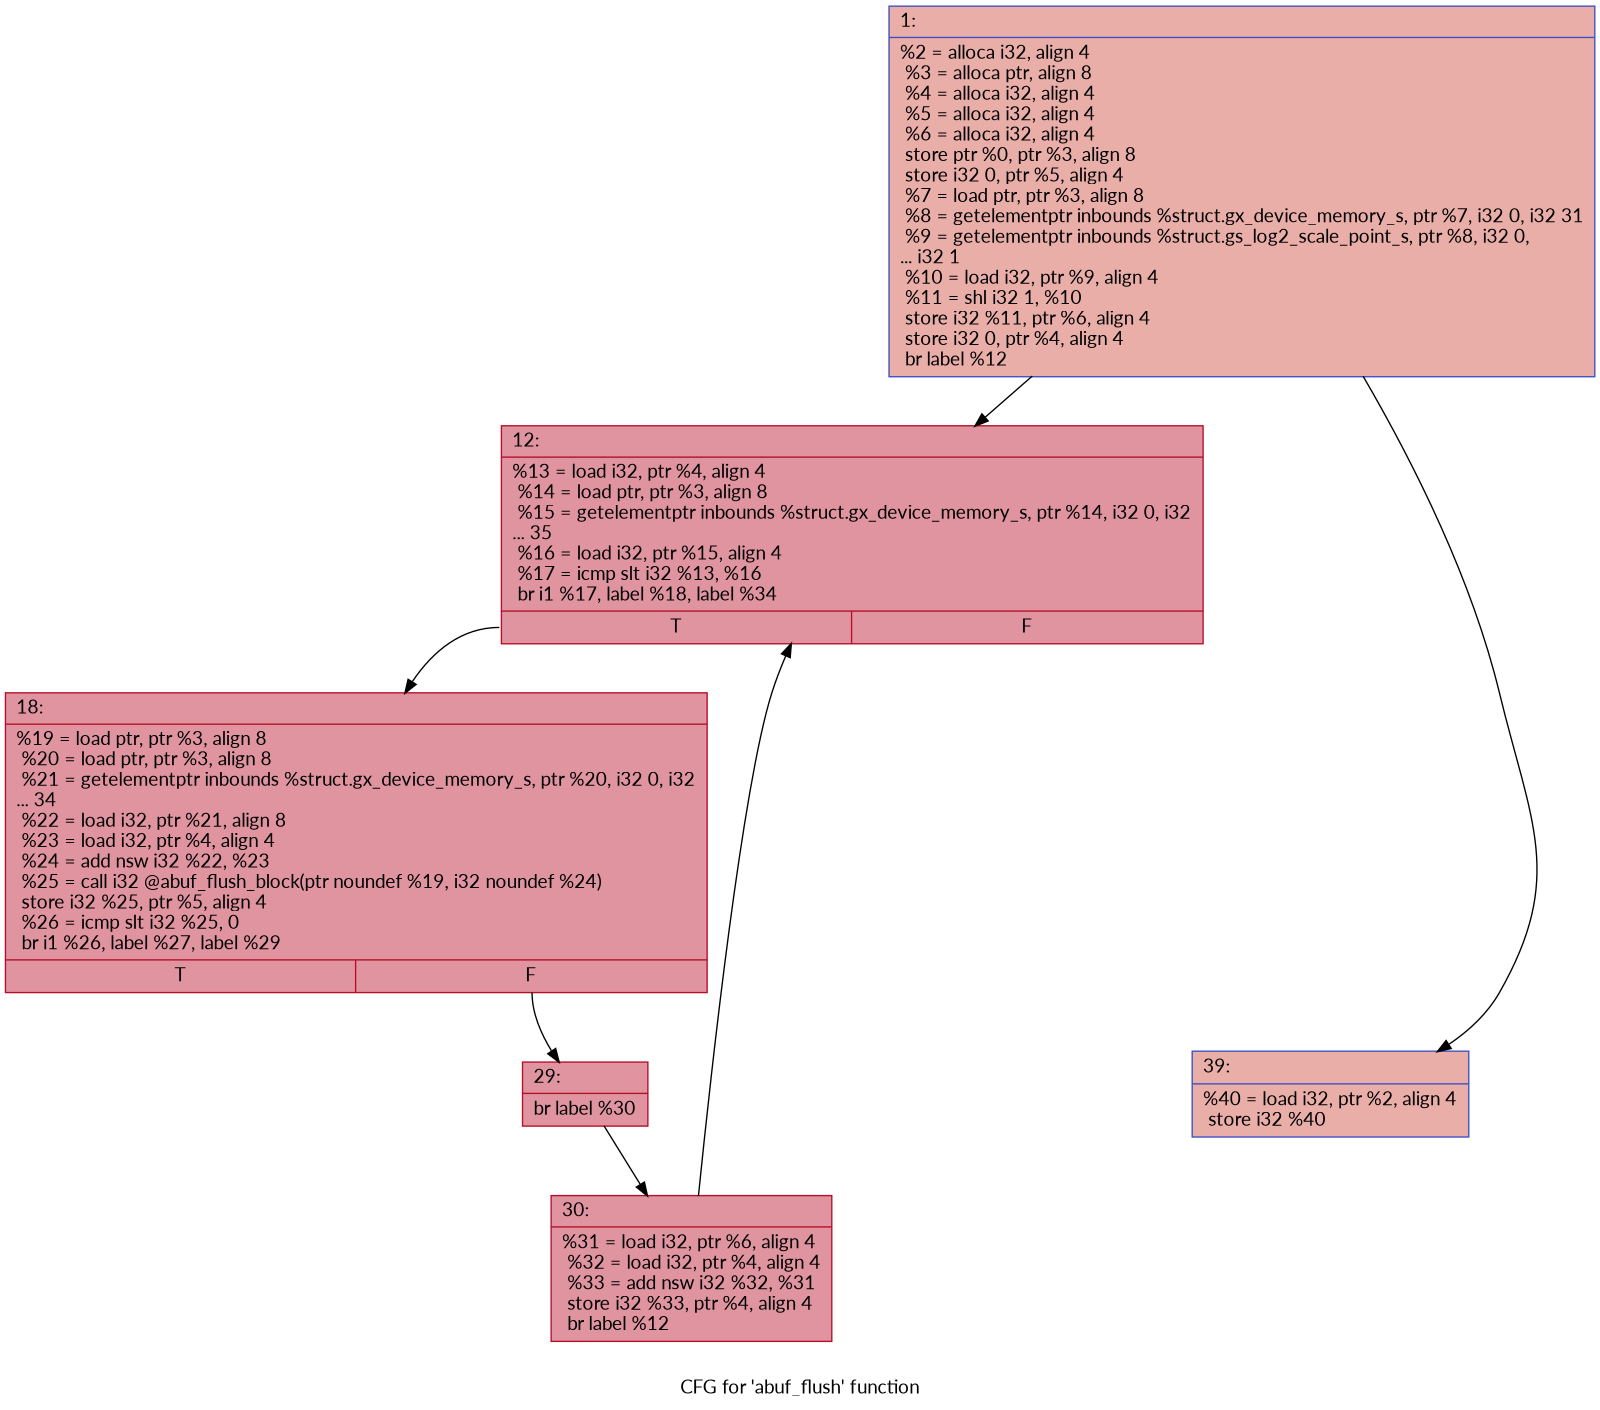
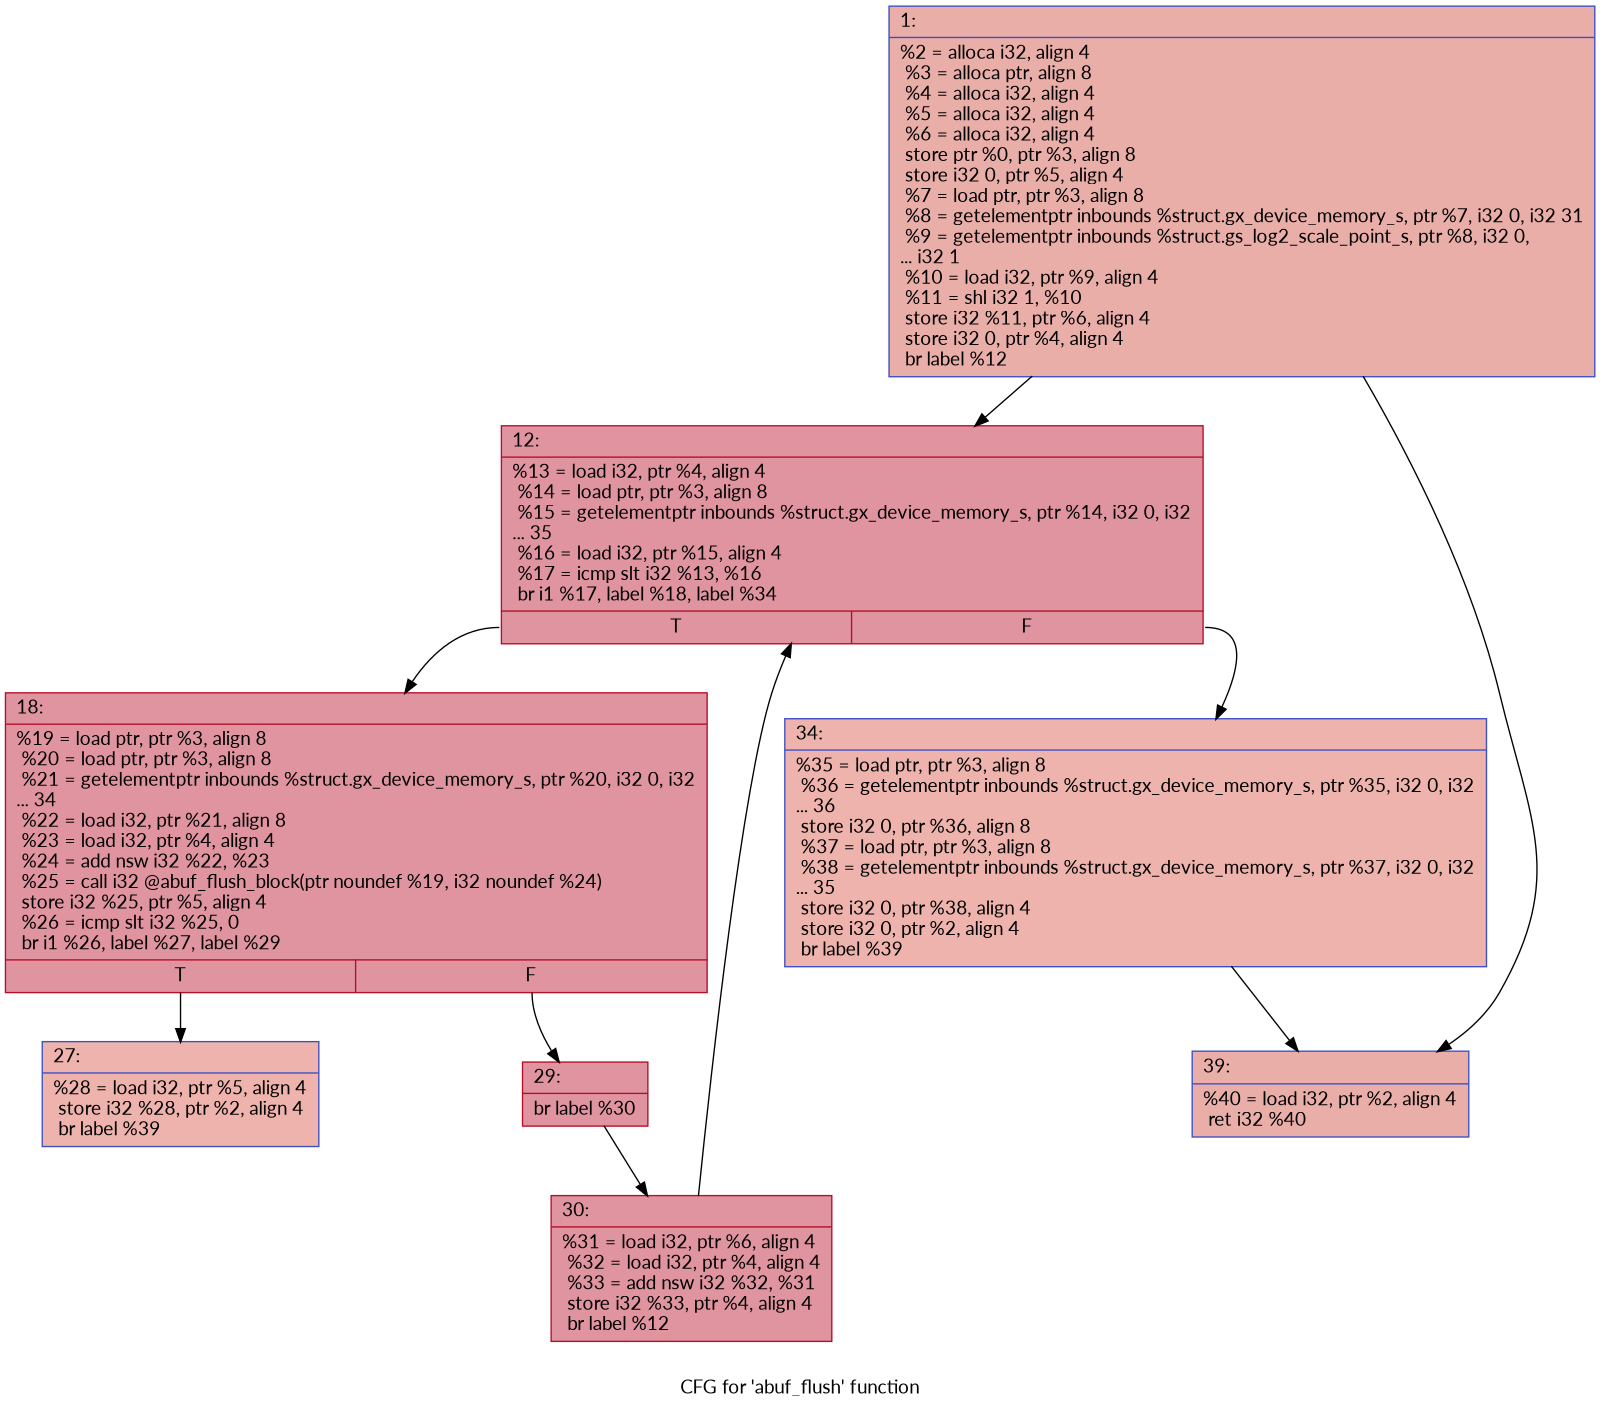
node "34:": added
node "27:": added
node "39:": text "store i32 %40" -> "ret i32 %40"
